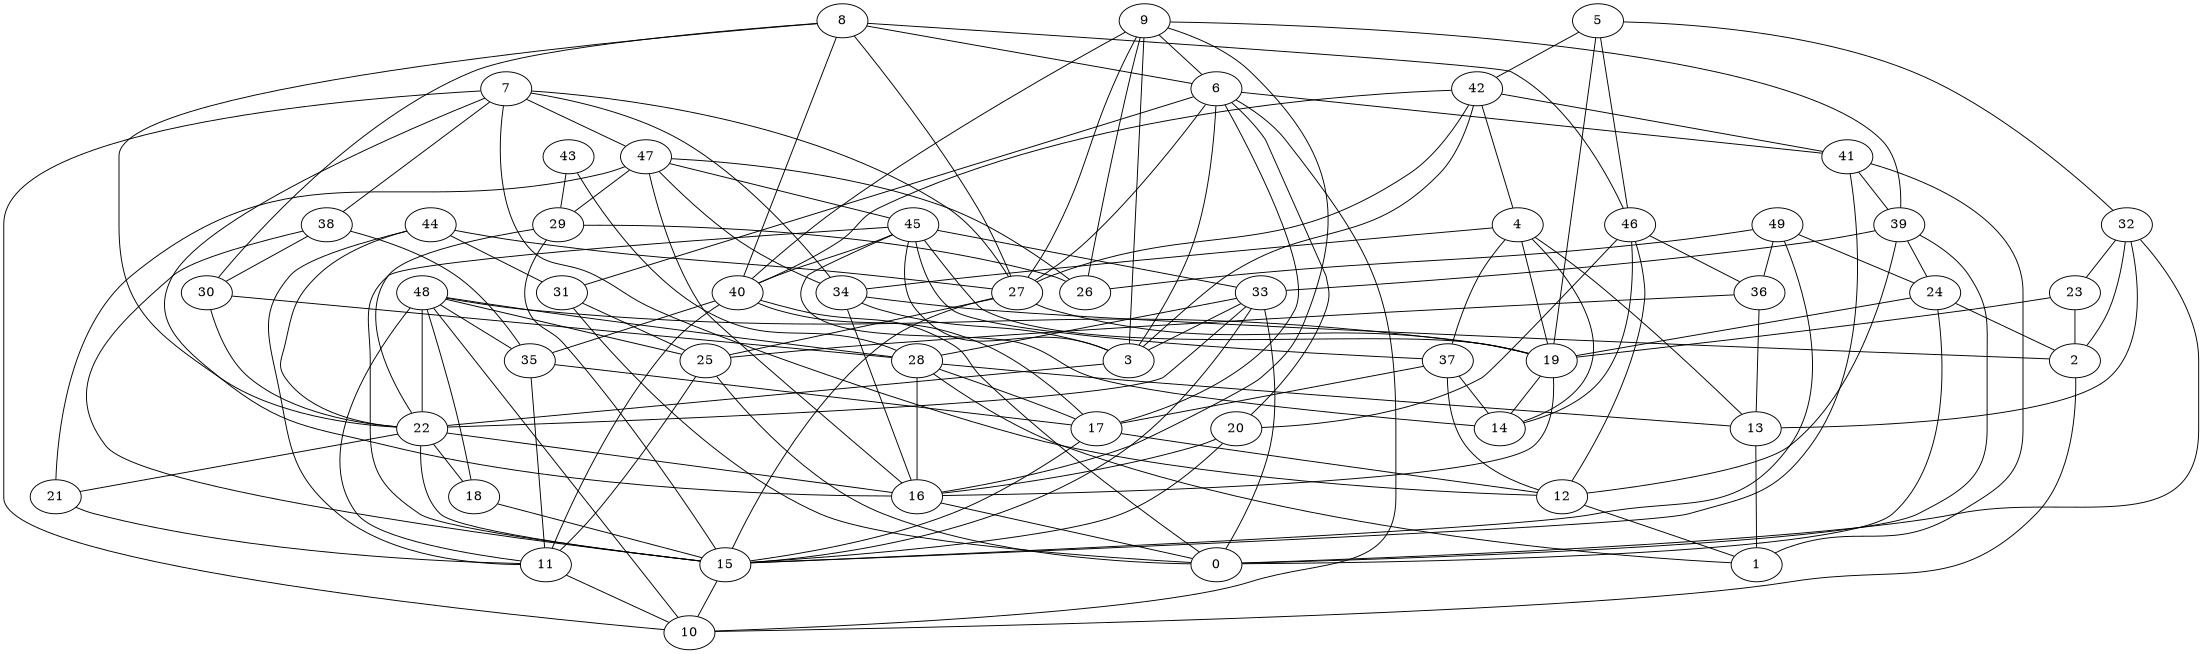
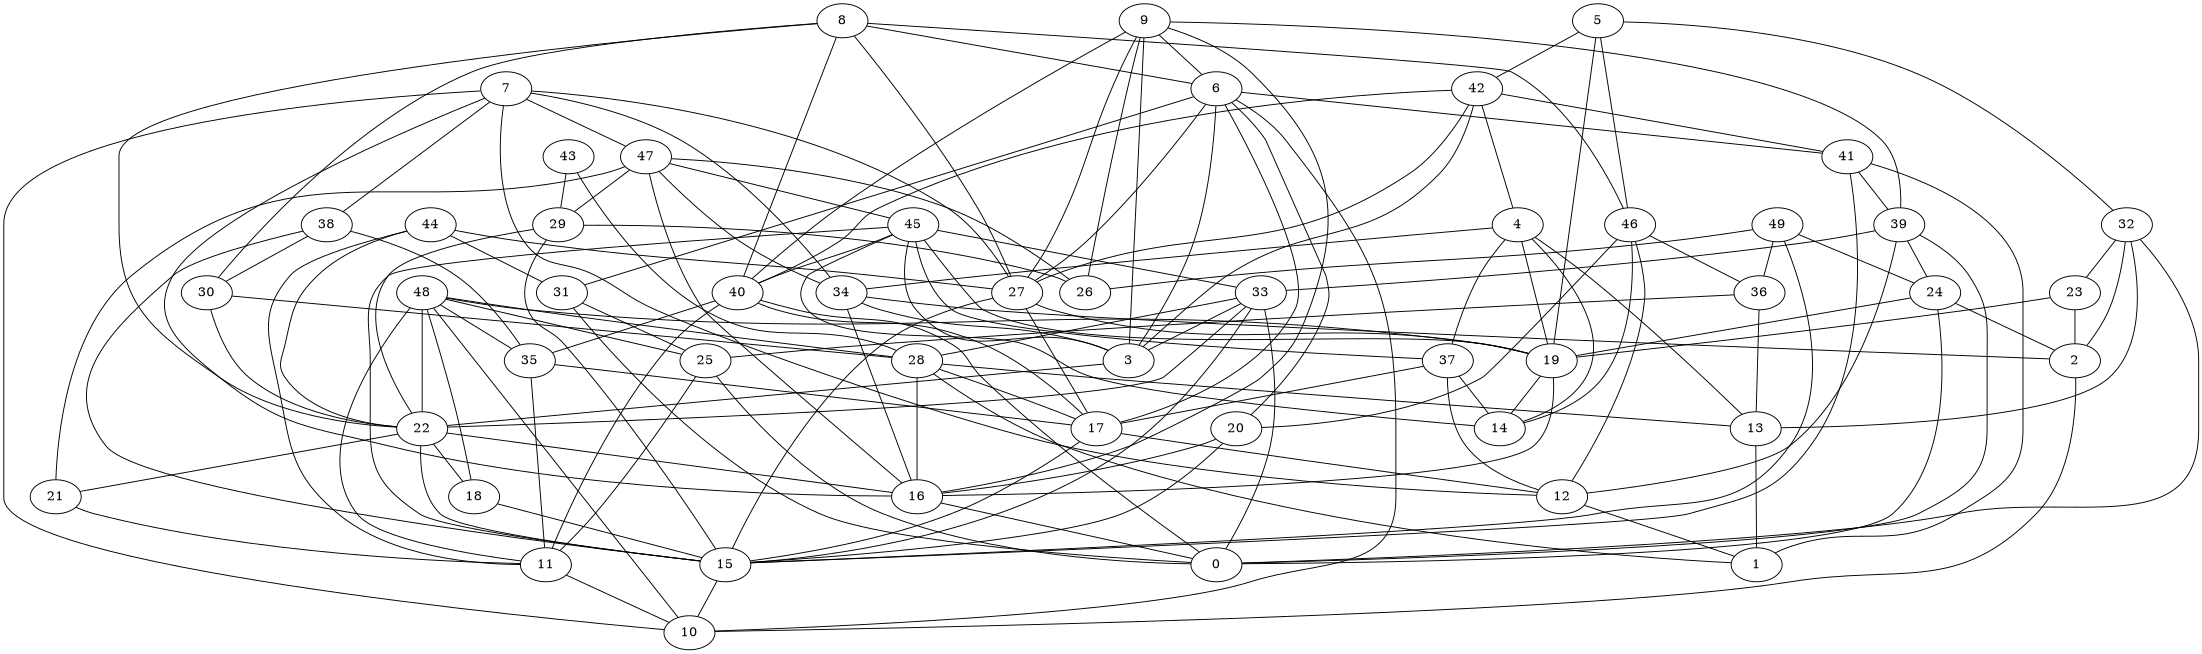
edge "27" -- "25": now "27" -- "17"
